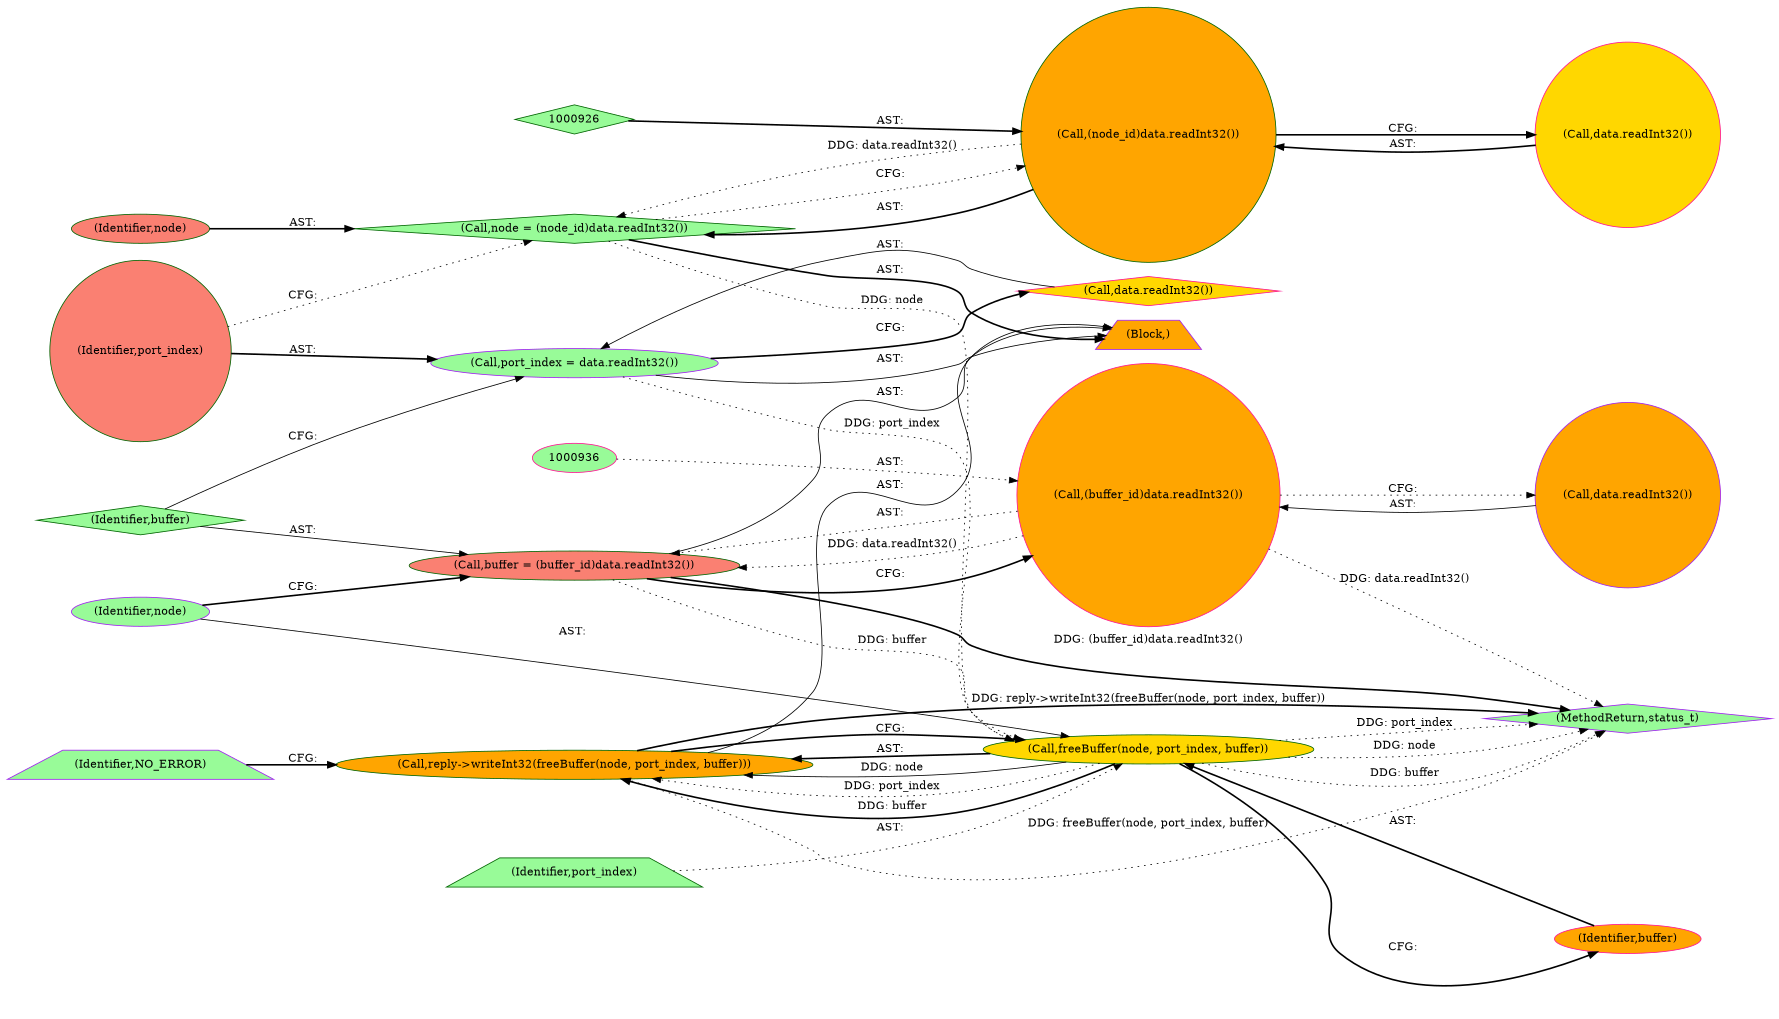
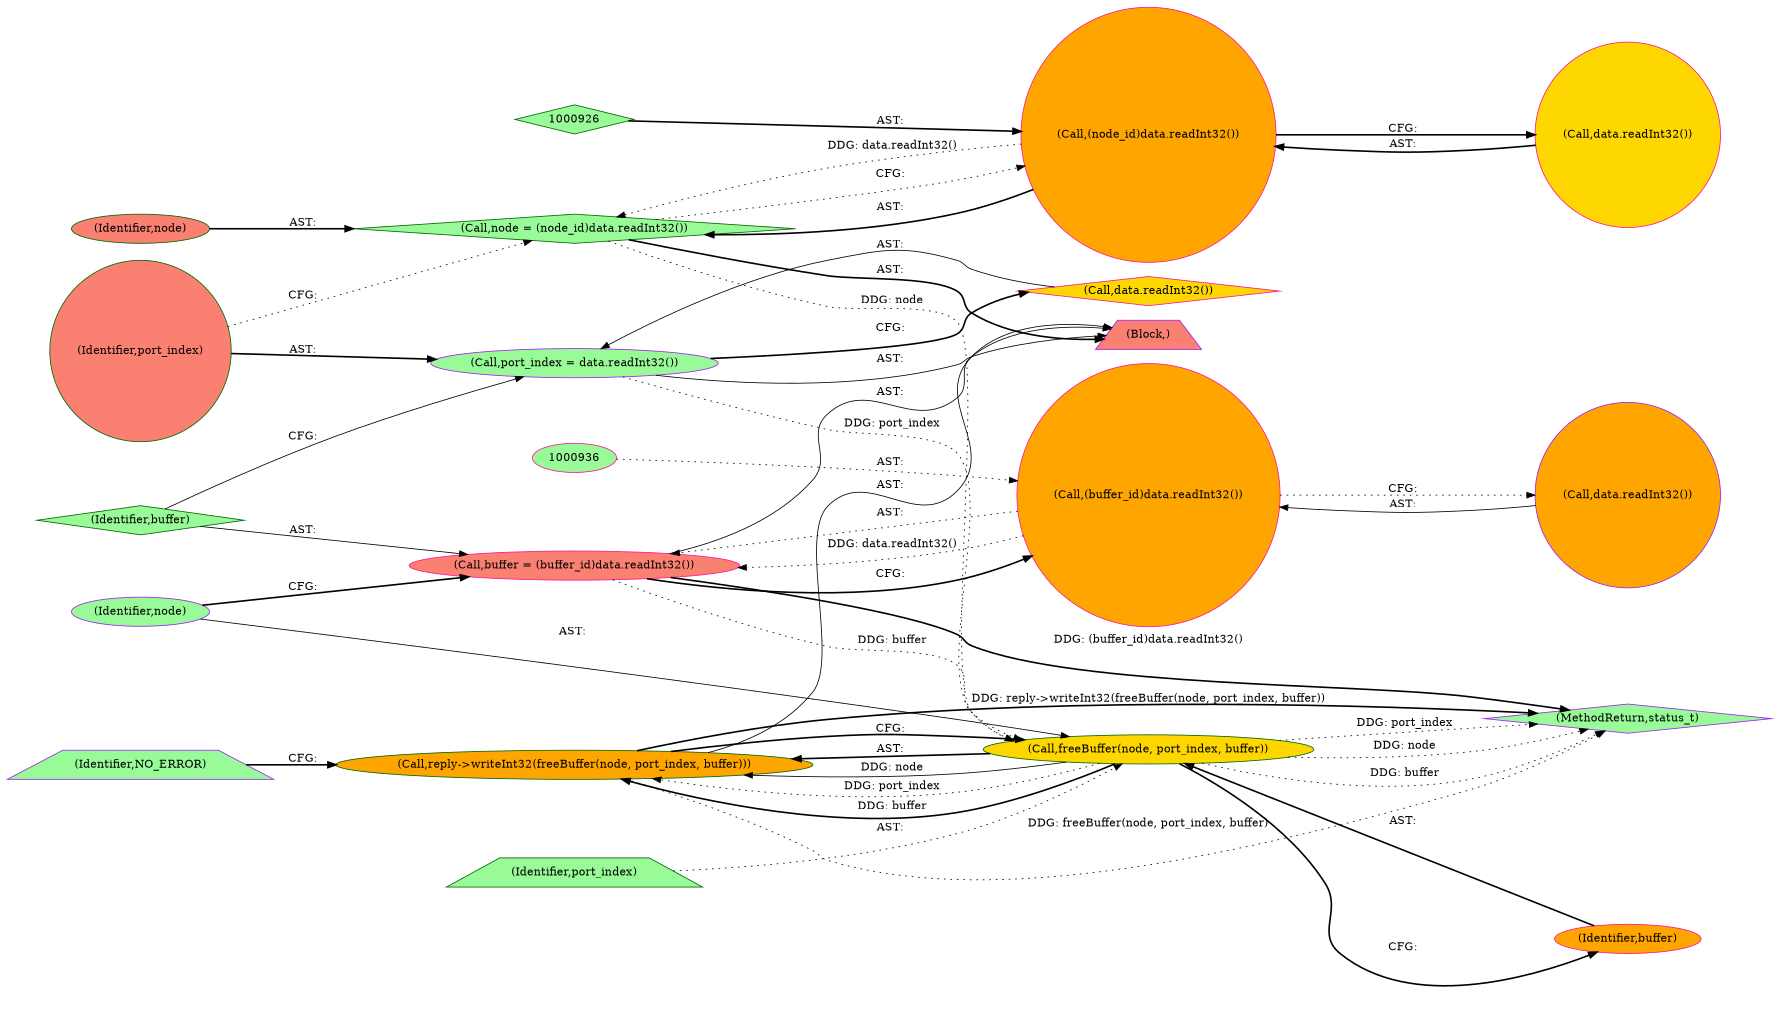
node "(Call,(node_id)data.readInt32())": color darkgreen -> deeppink
node "(Block,)": fillcolor orange -> salmon
node "(Call,buffer = (buffer_id)data.readInt32())": color darkgreen -> deeppink
edge "(Call,(buffer_id)data.readInt32())" -> "(MethodReturn,status_t)": removed, label "DDG: data.readInt32()"
